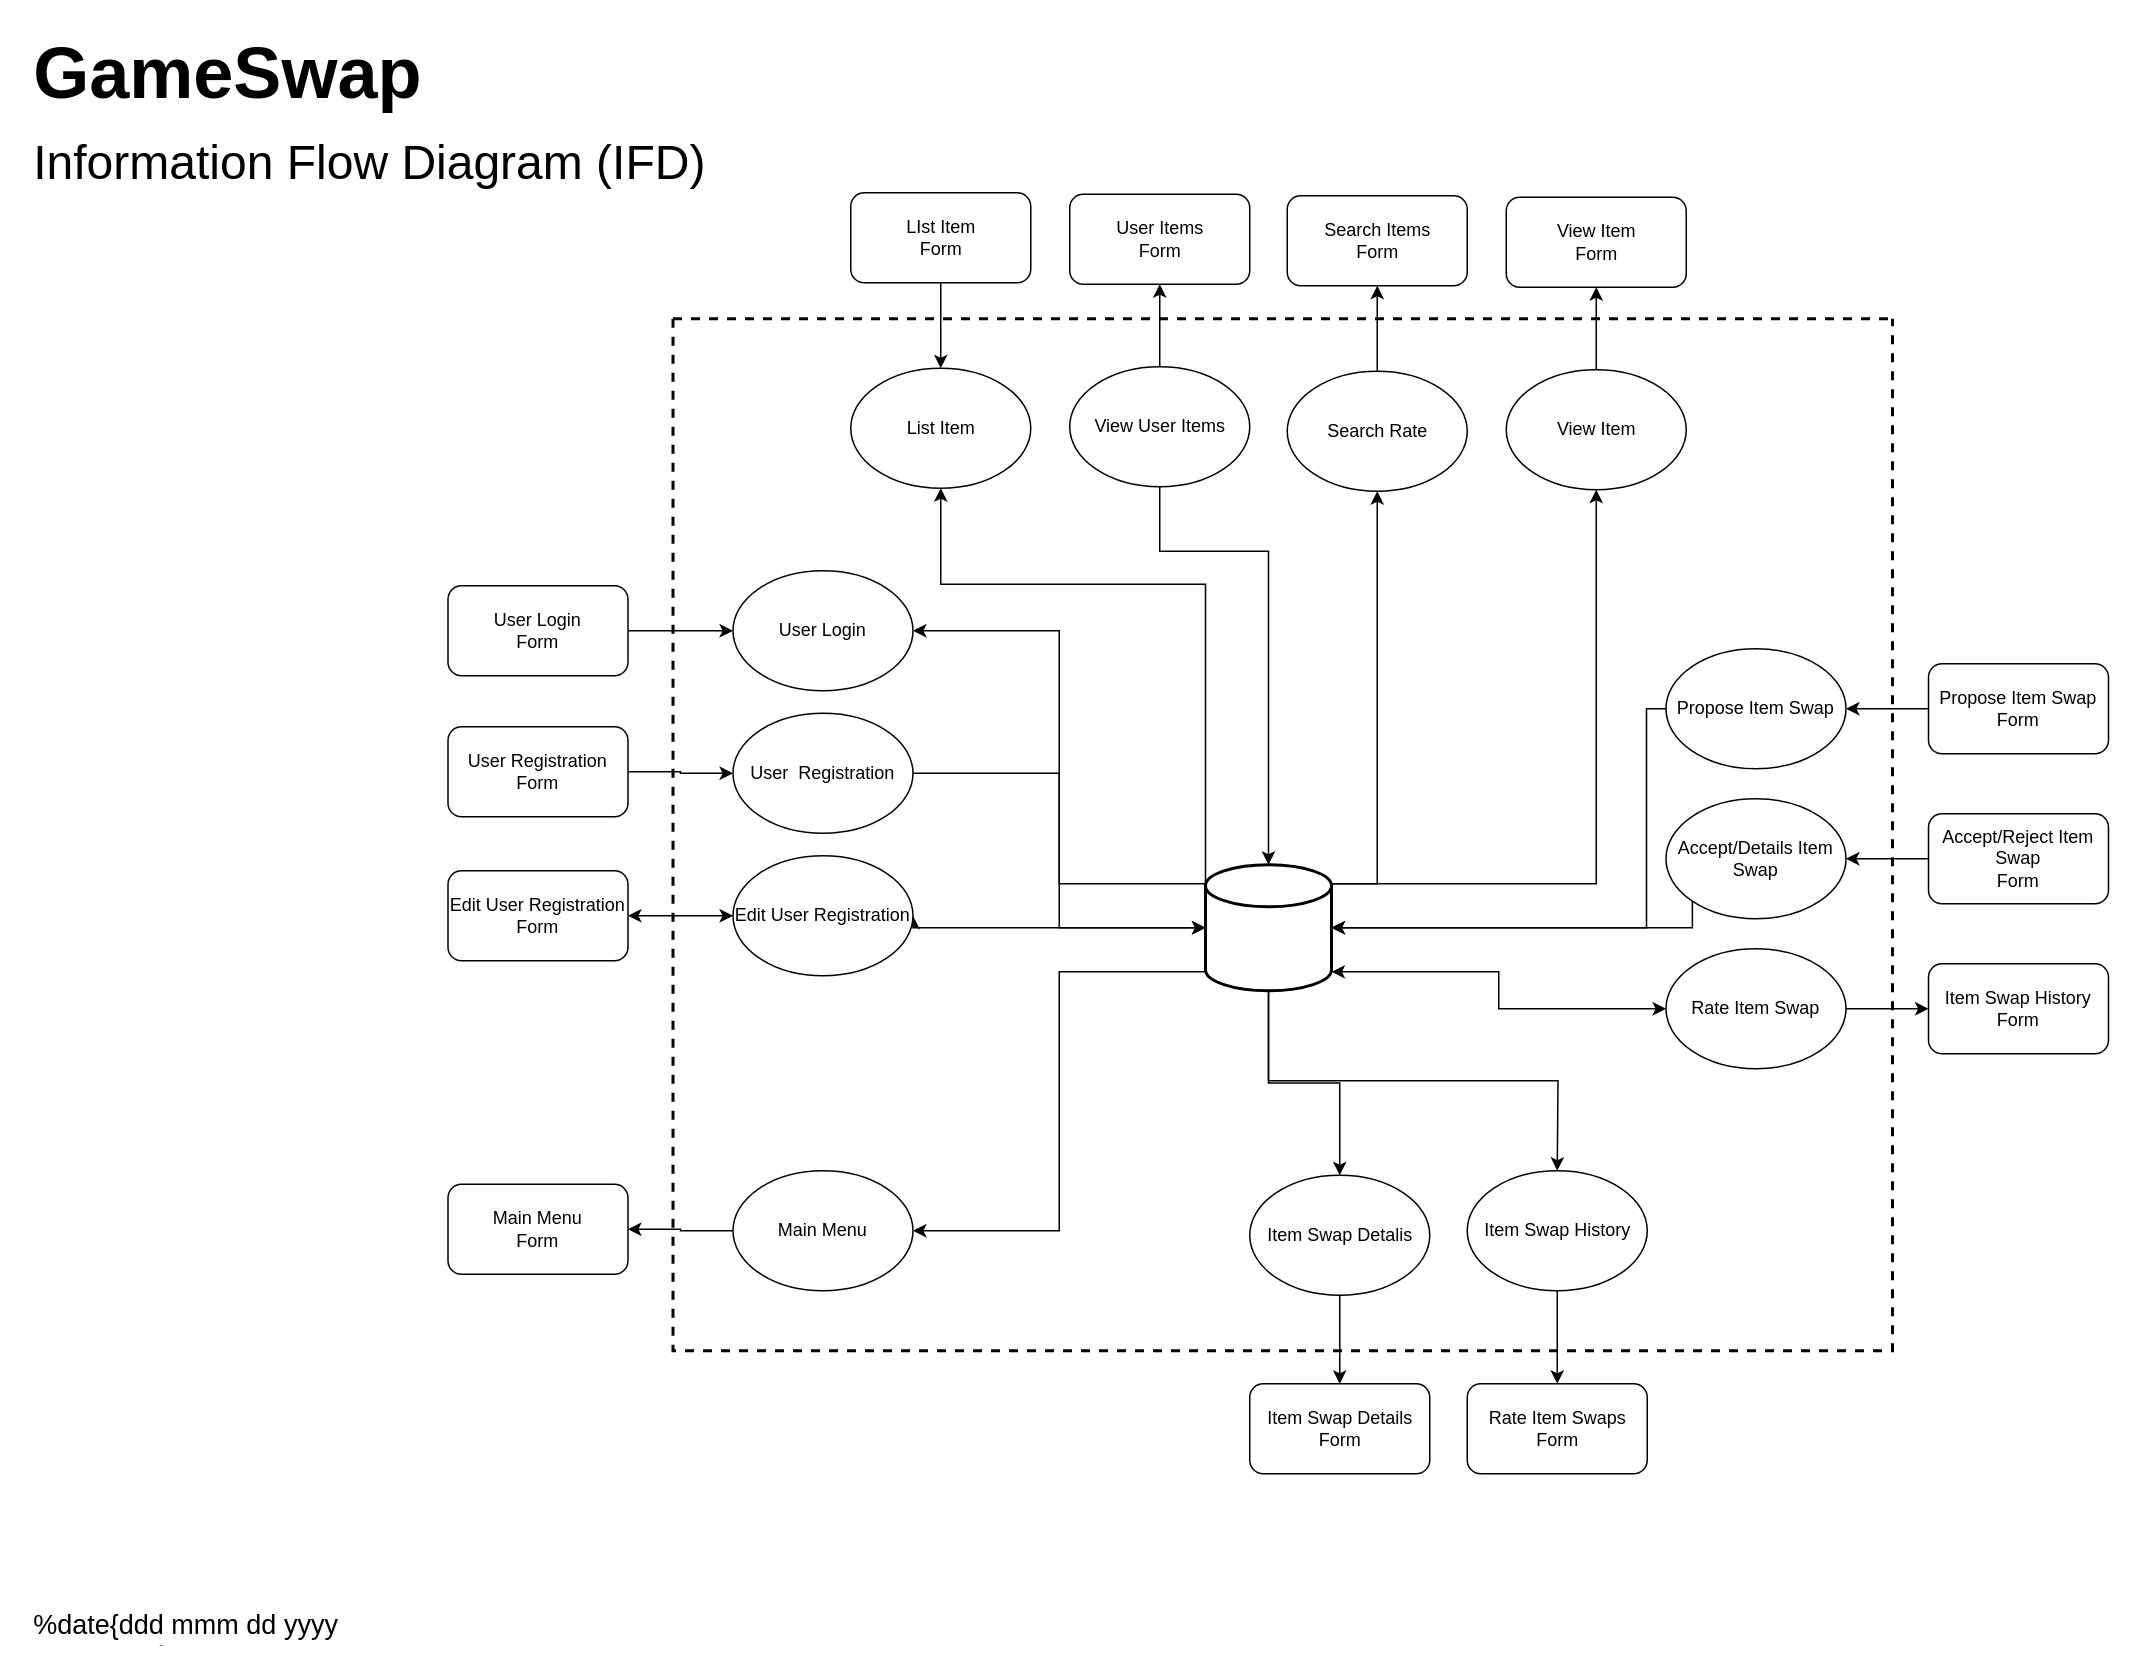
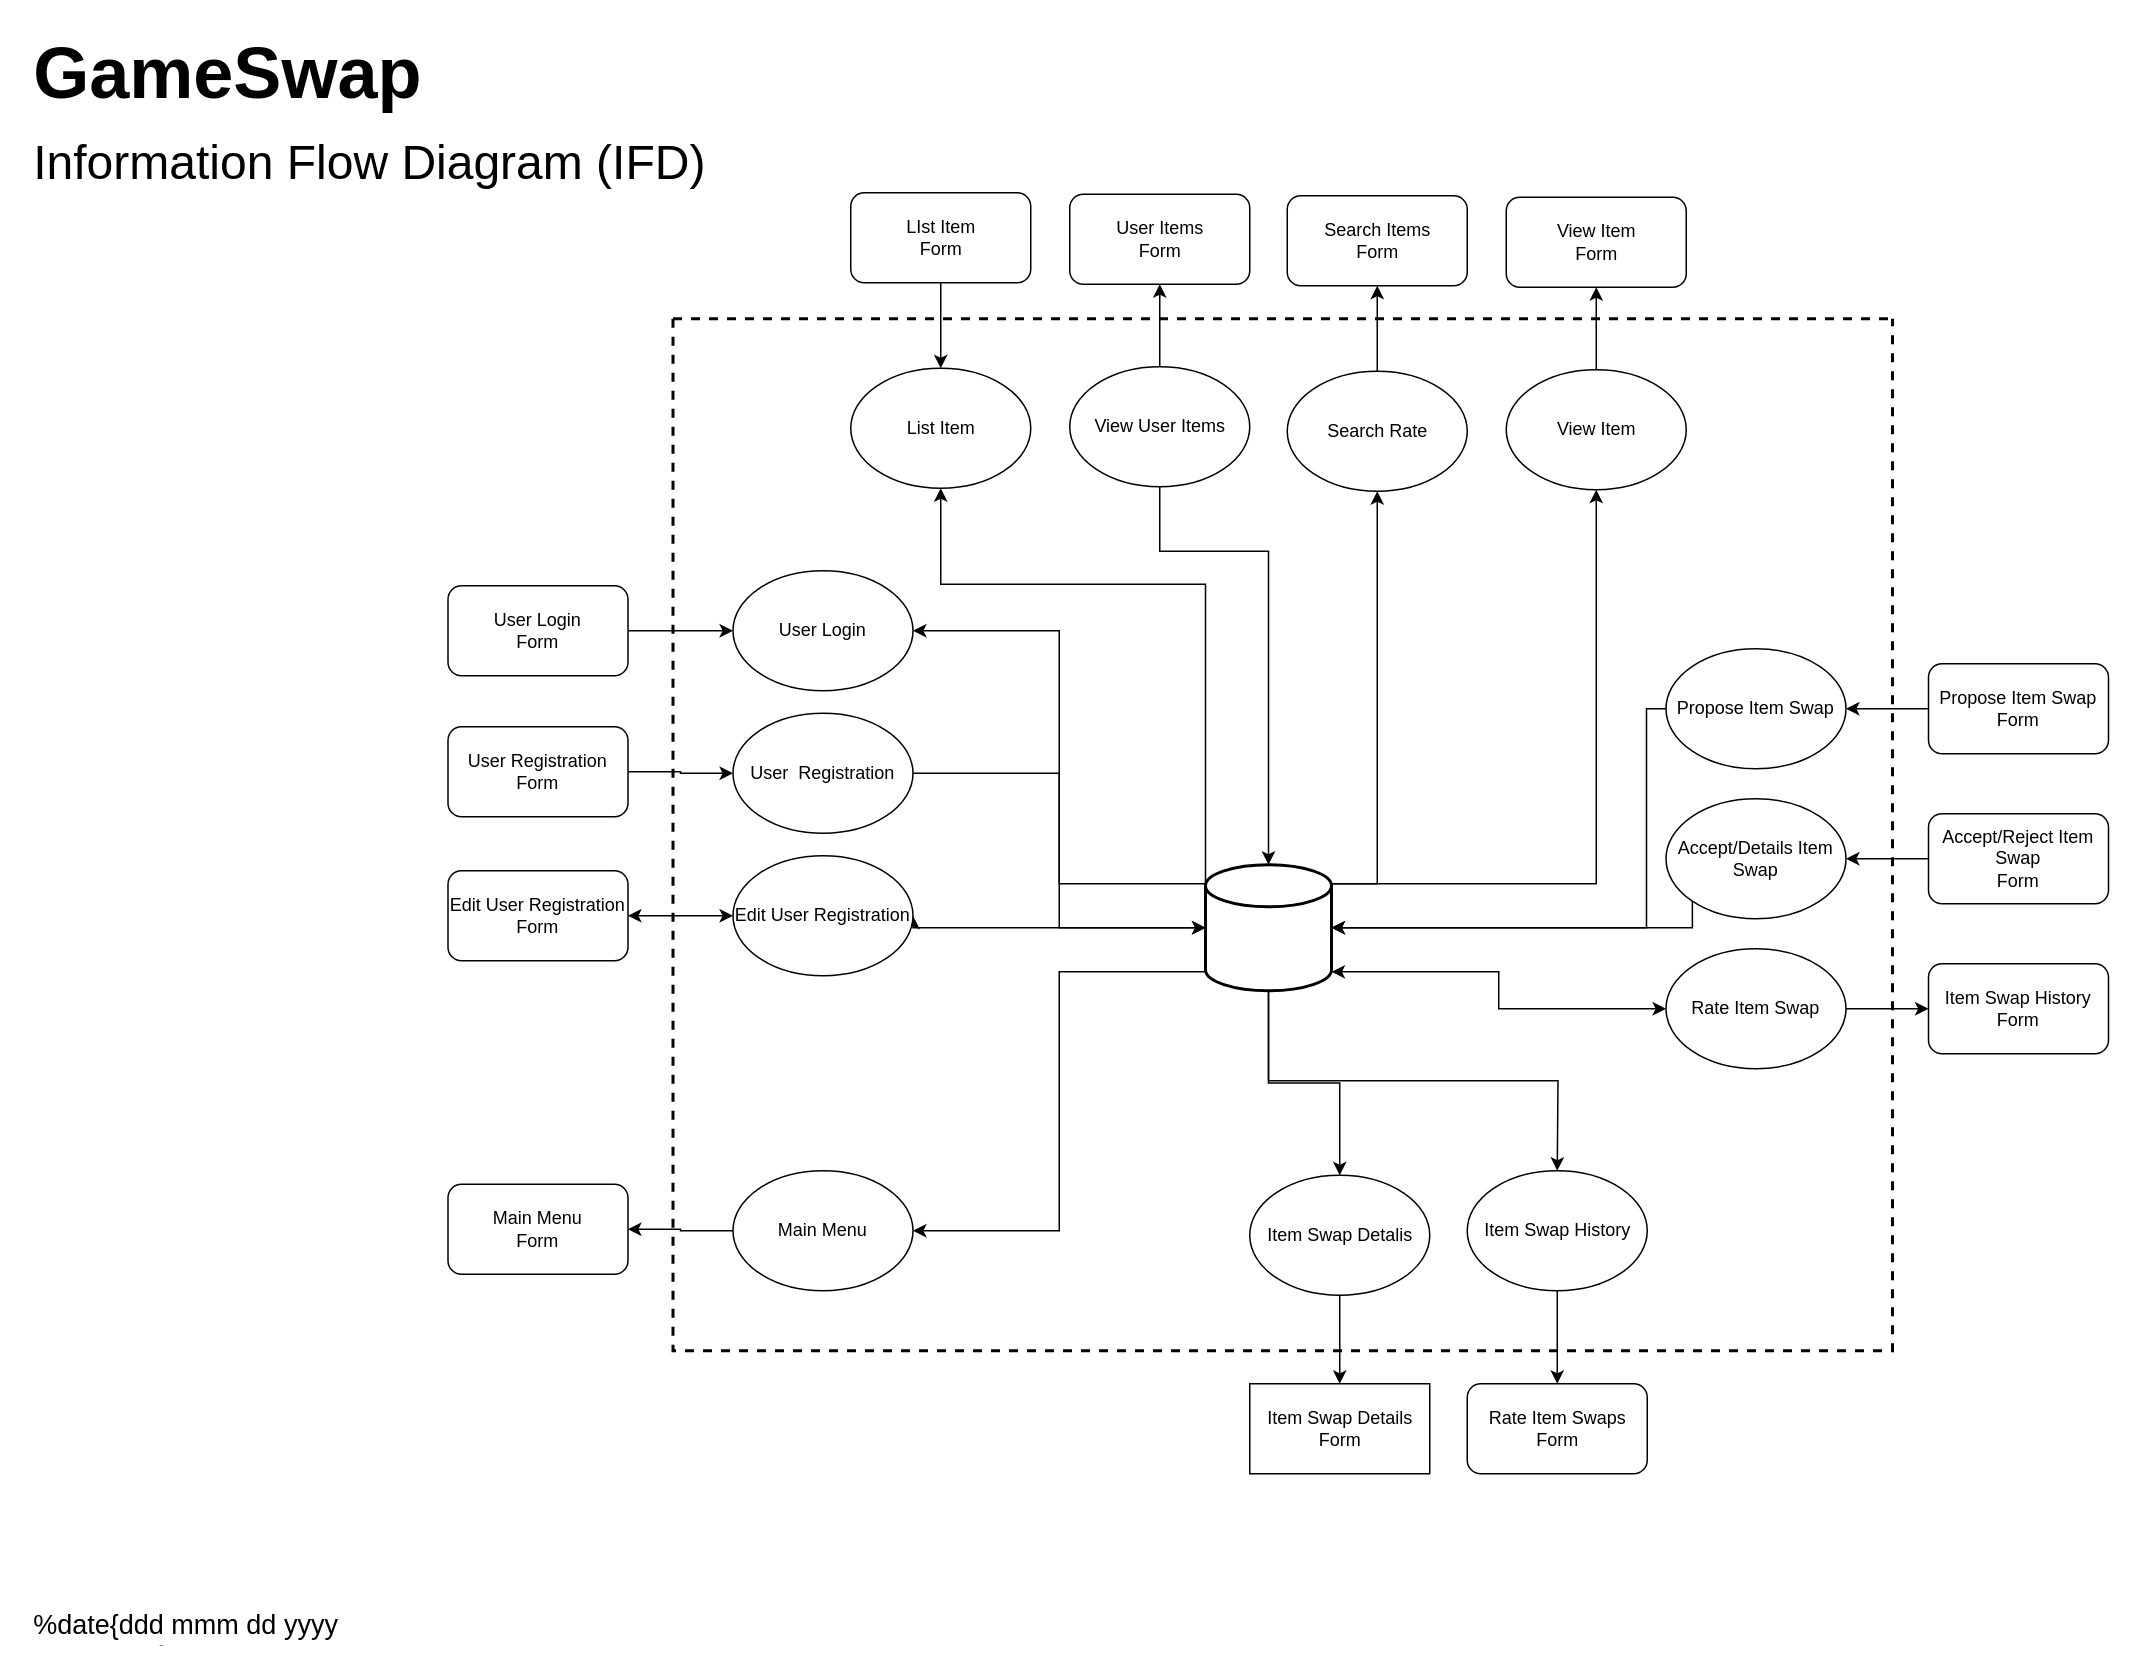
node "Item Swap Details Form": shape rounded rectangle -> rectangle
